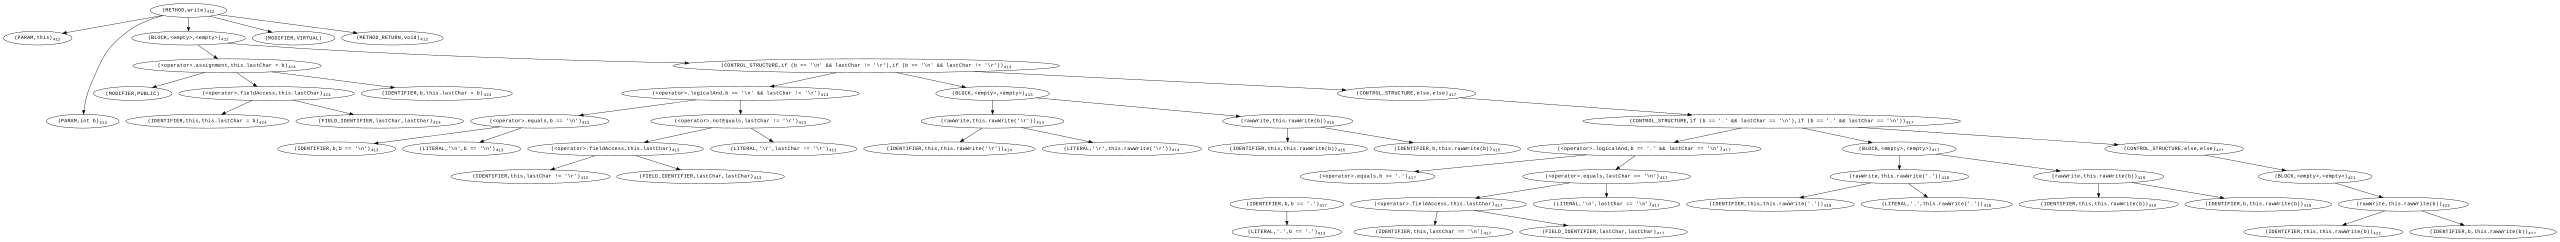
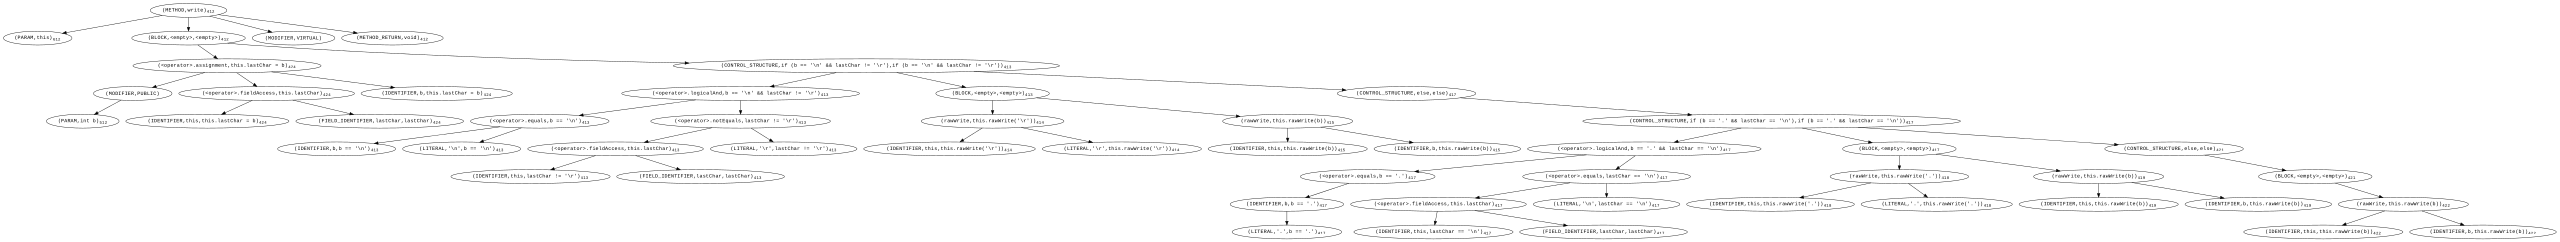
node "(PARAM,this)": text "412" -> "612"
edge "(METHOD,write)" -> "(PARAM,int b)": now "(MODIFIER,PUBLIC)" -> "(PARAM,int b)"
edge "(<operator>.equals,b == '.')" -> "(IDENTIFIER,b,b == '.')": added
node "(LITERAL,'.',b == '.')": text "413" -> "417"
